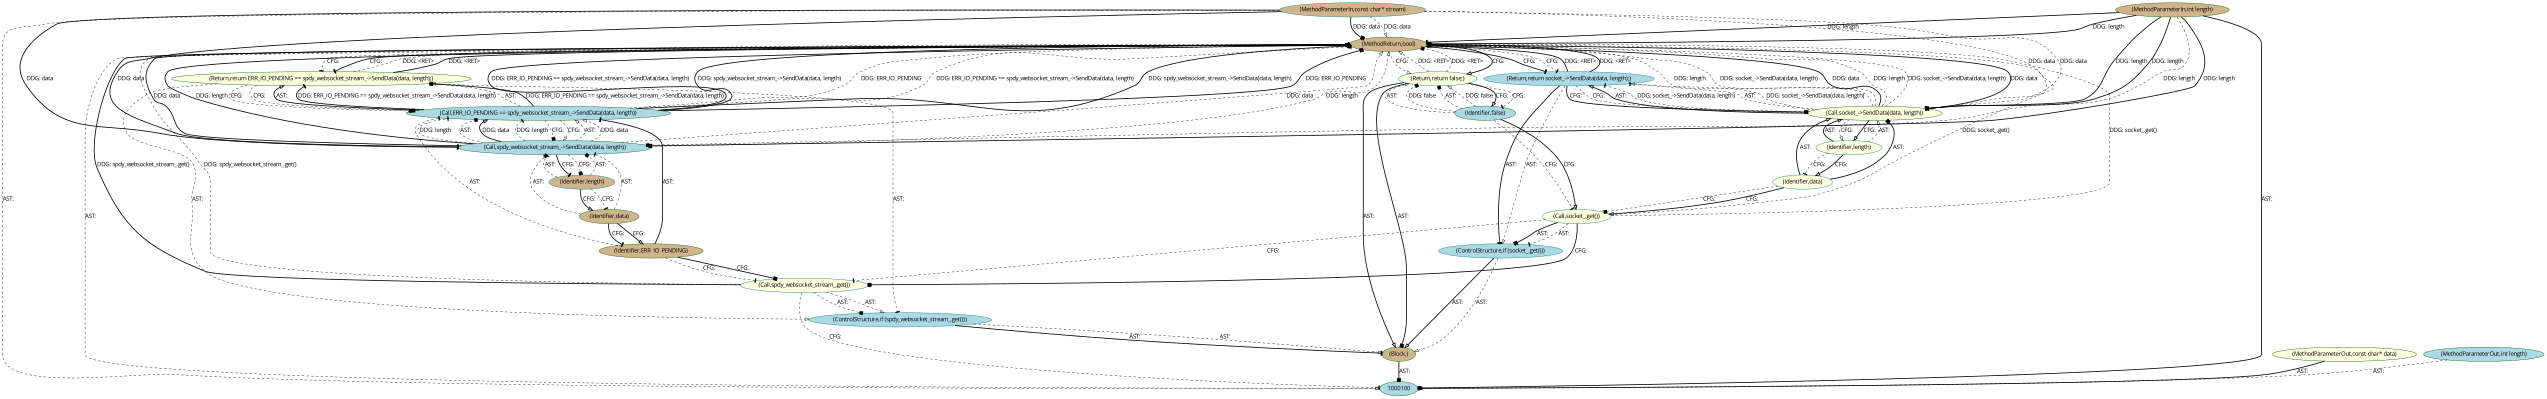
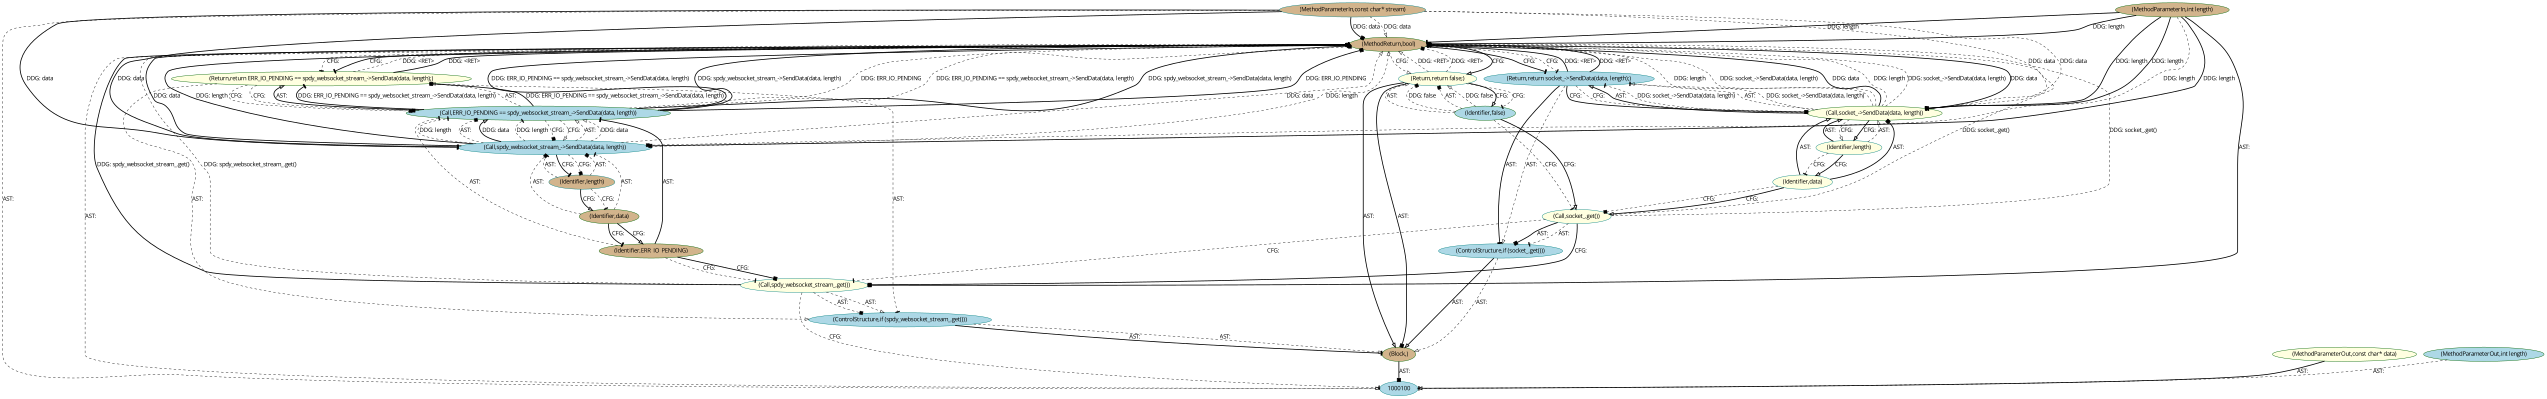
node "(Call,spdy_websocket_stream_->SendData(data, length))": color darkgreen -> teal
edge "(MethodParameterIn,int length)" -> "1000100": now "(MethodParameterIn,int length)" -> "(Call,spdy_websocket_stream_.get())"
node "1000100": color darkgreen -> teal
